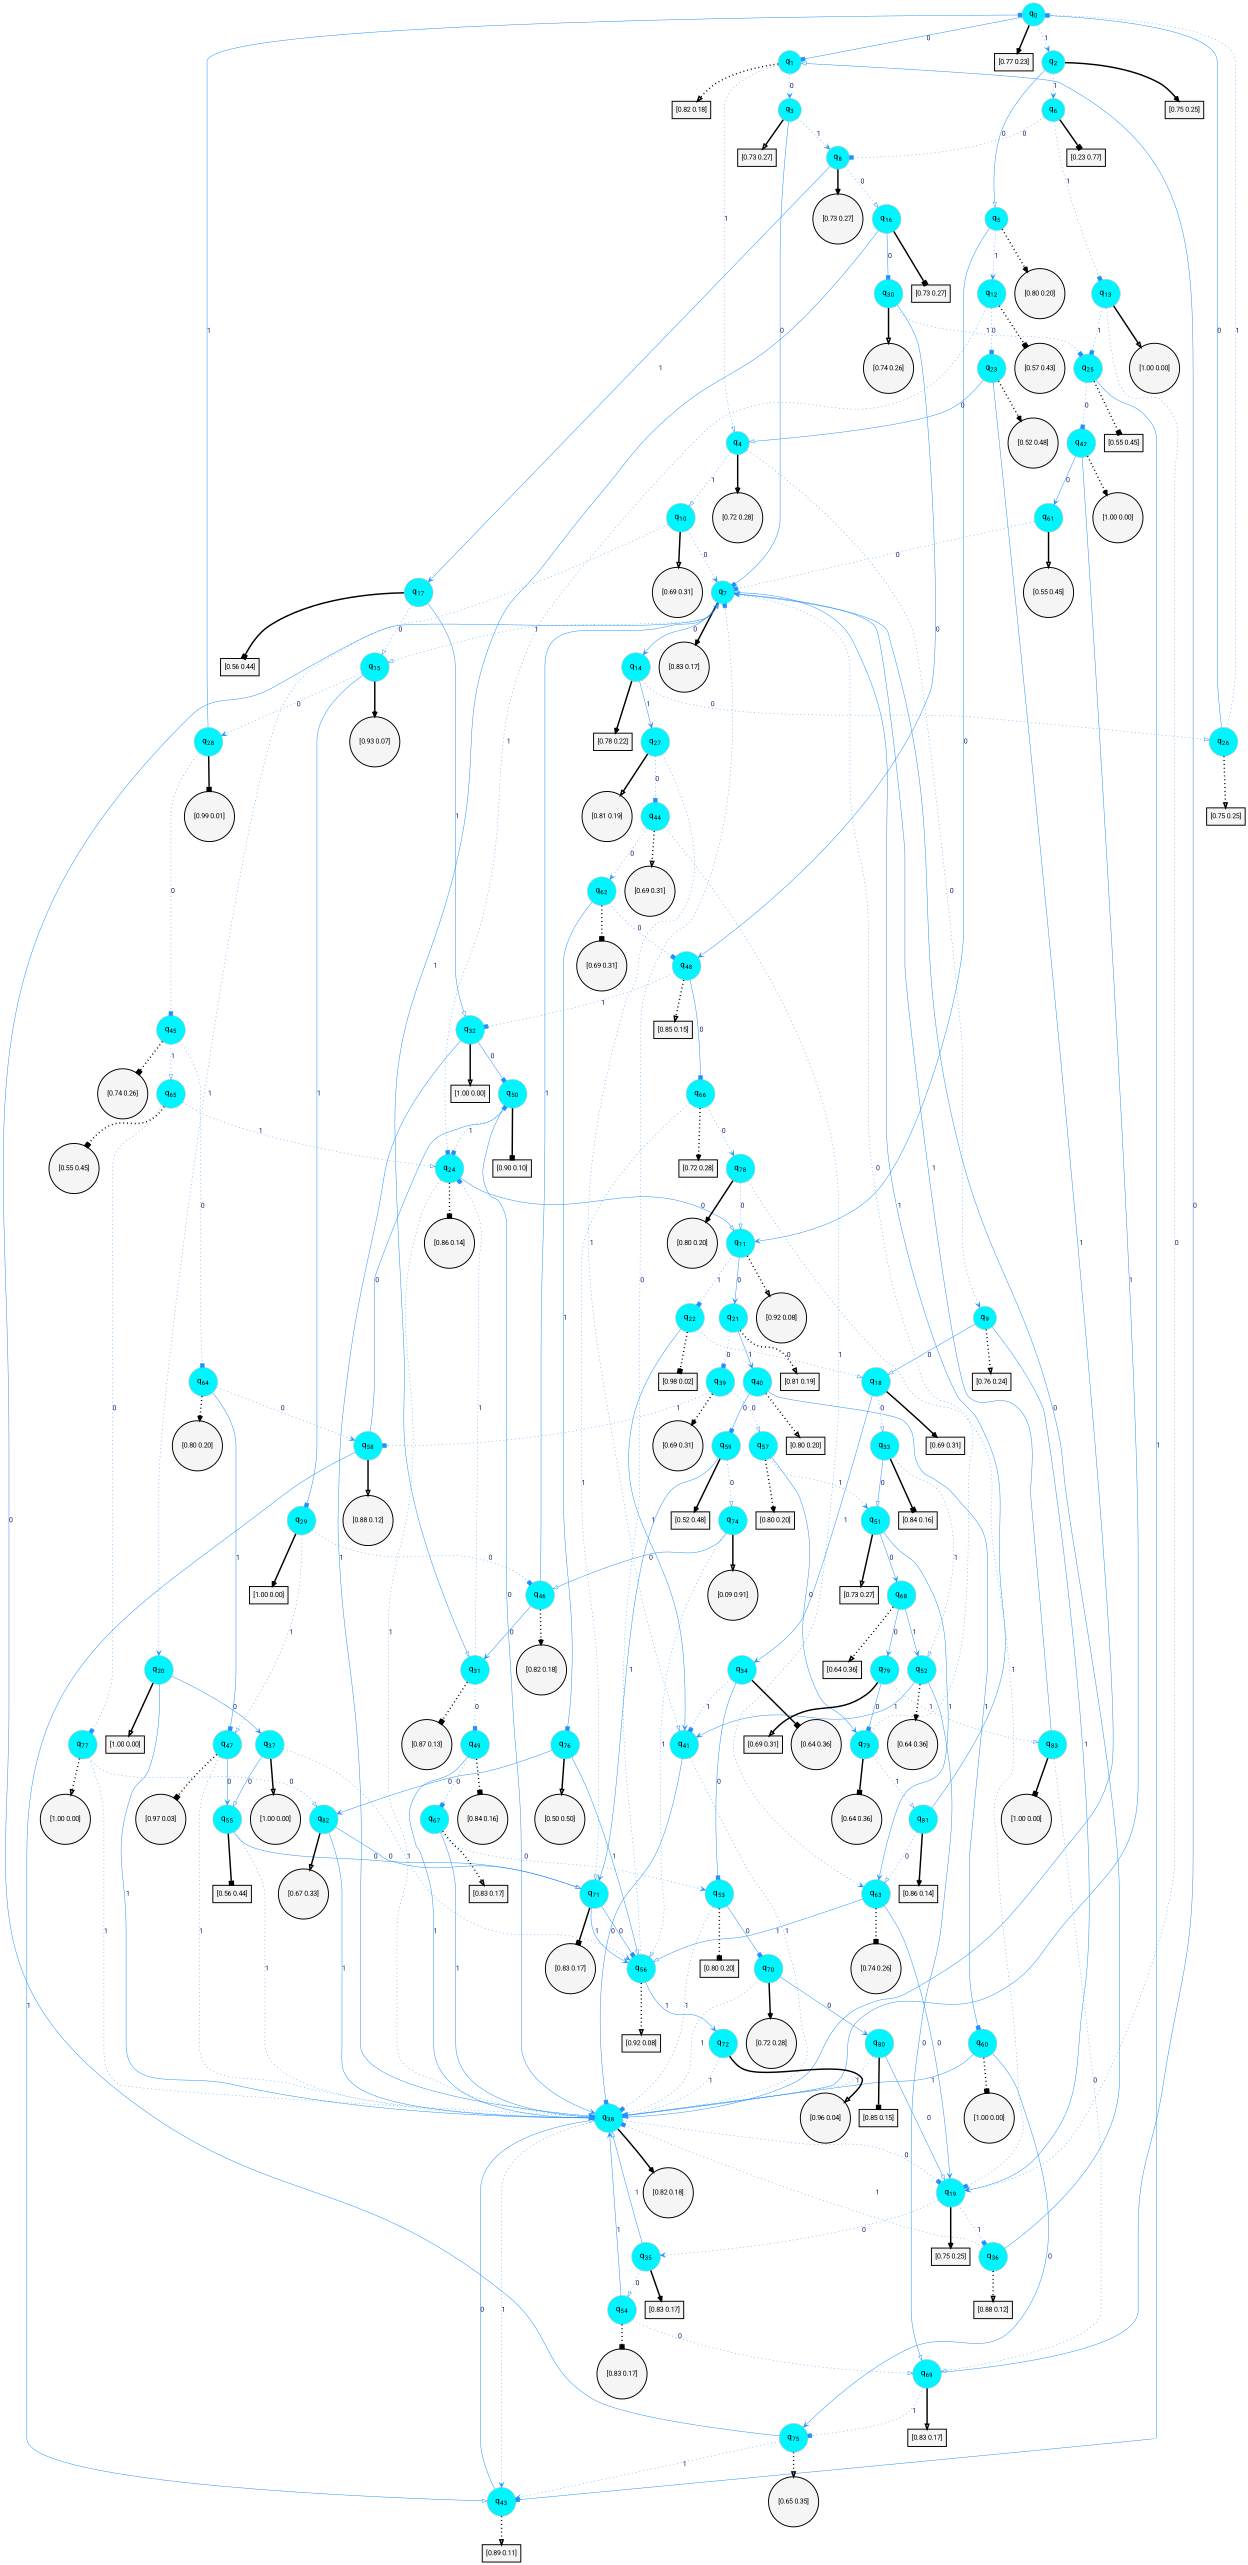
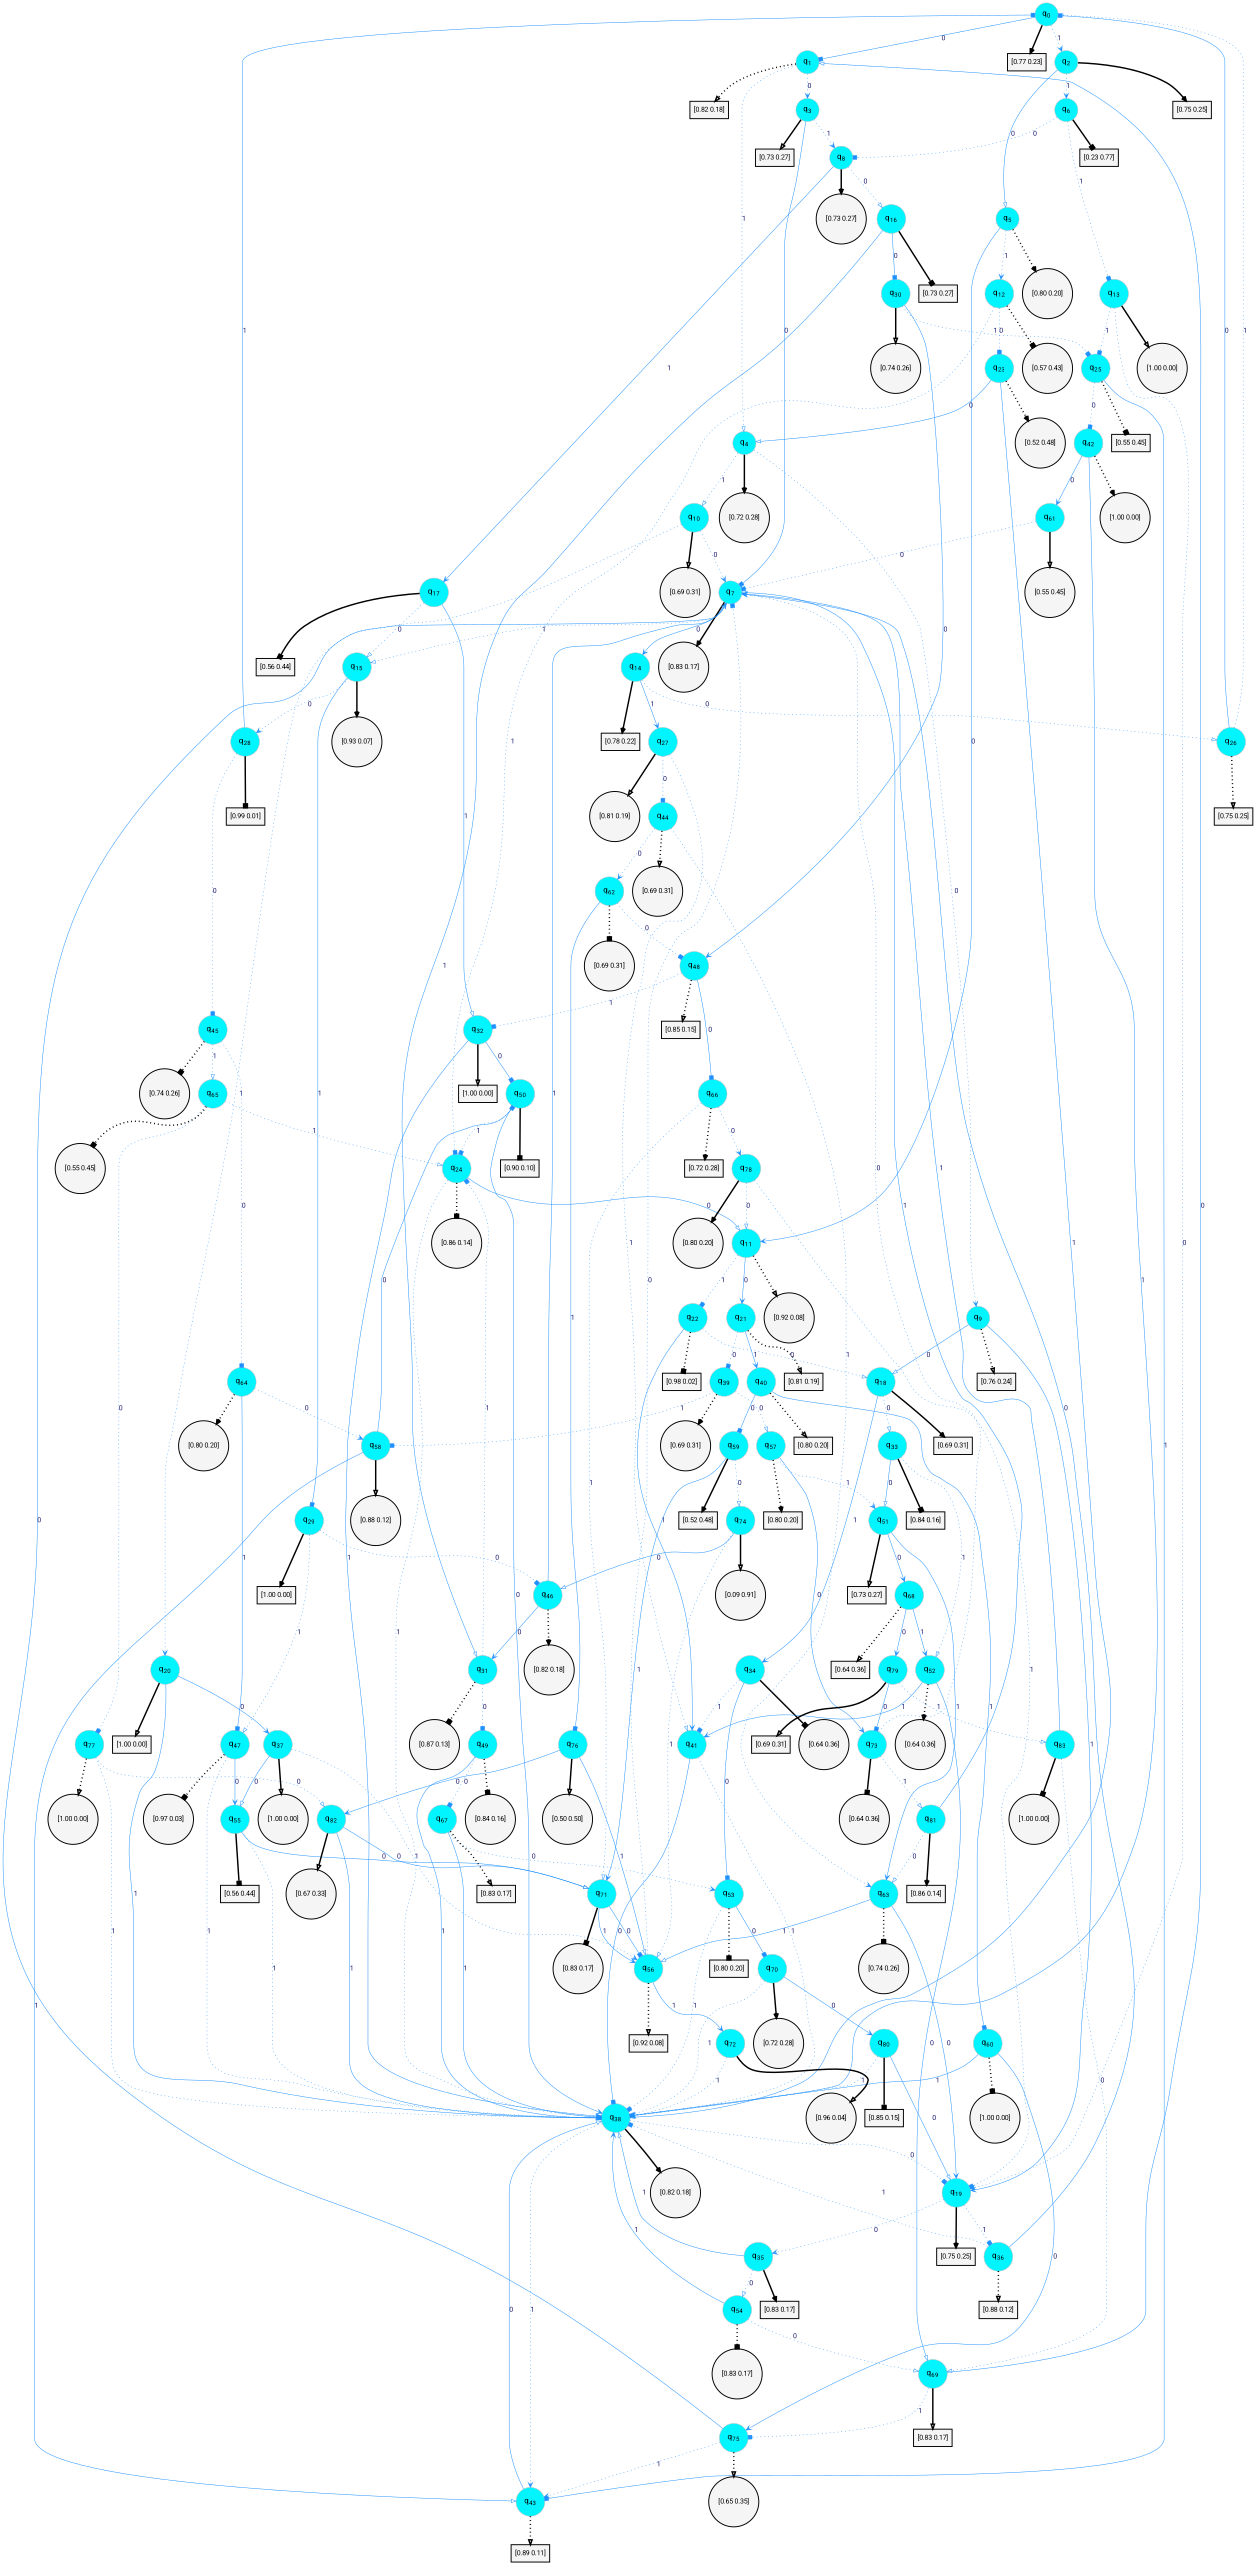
node "[0.99 0.01]": shape circle -> box
